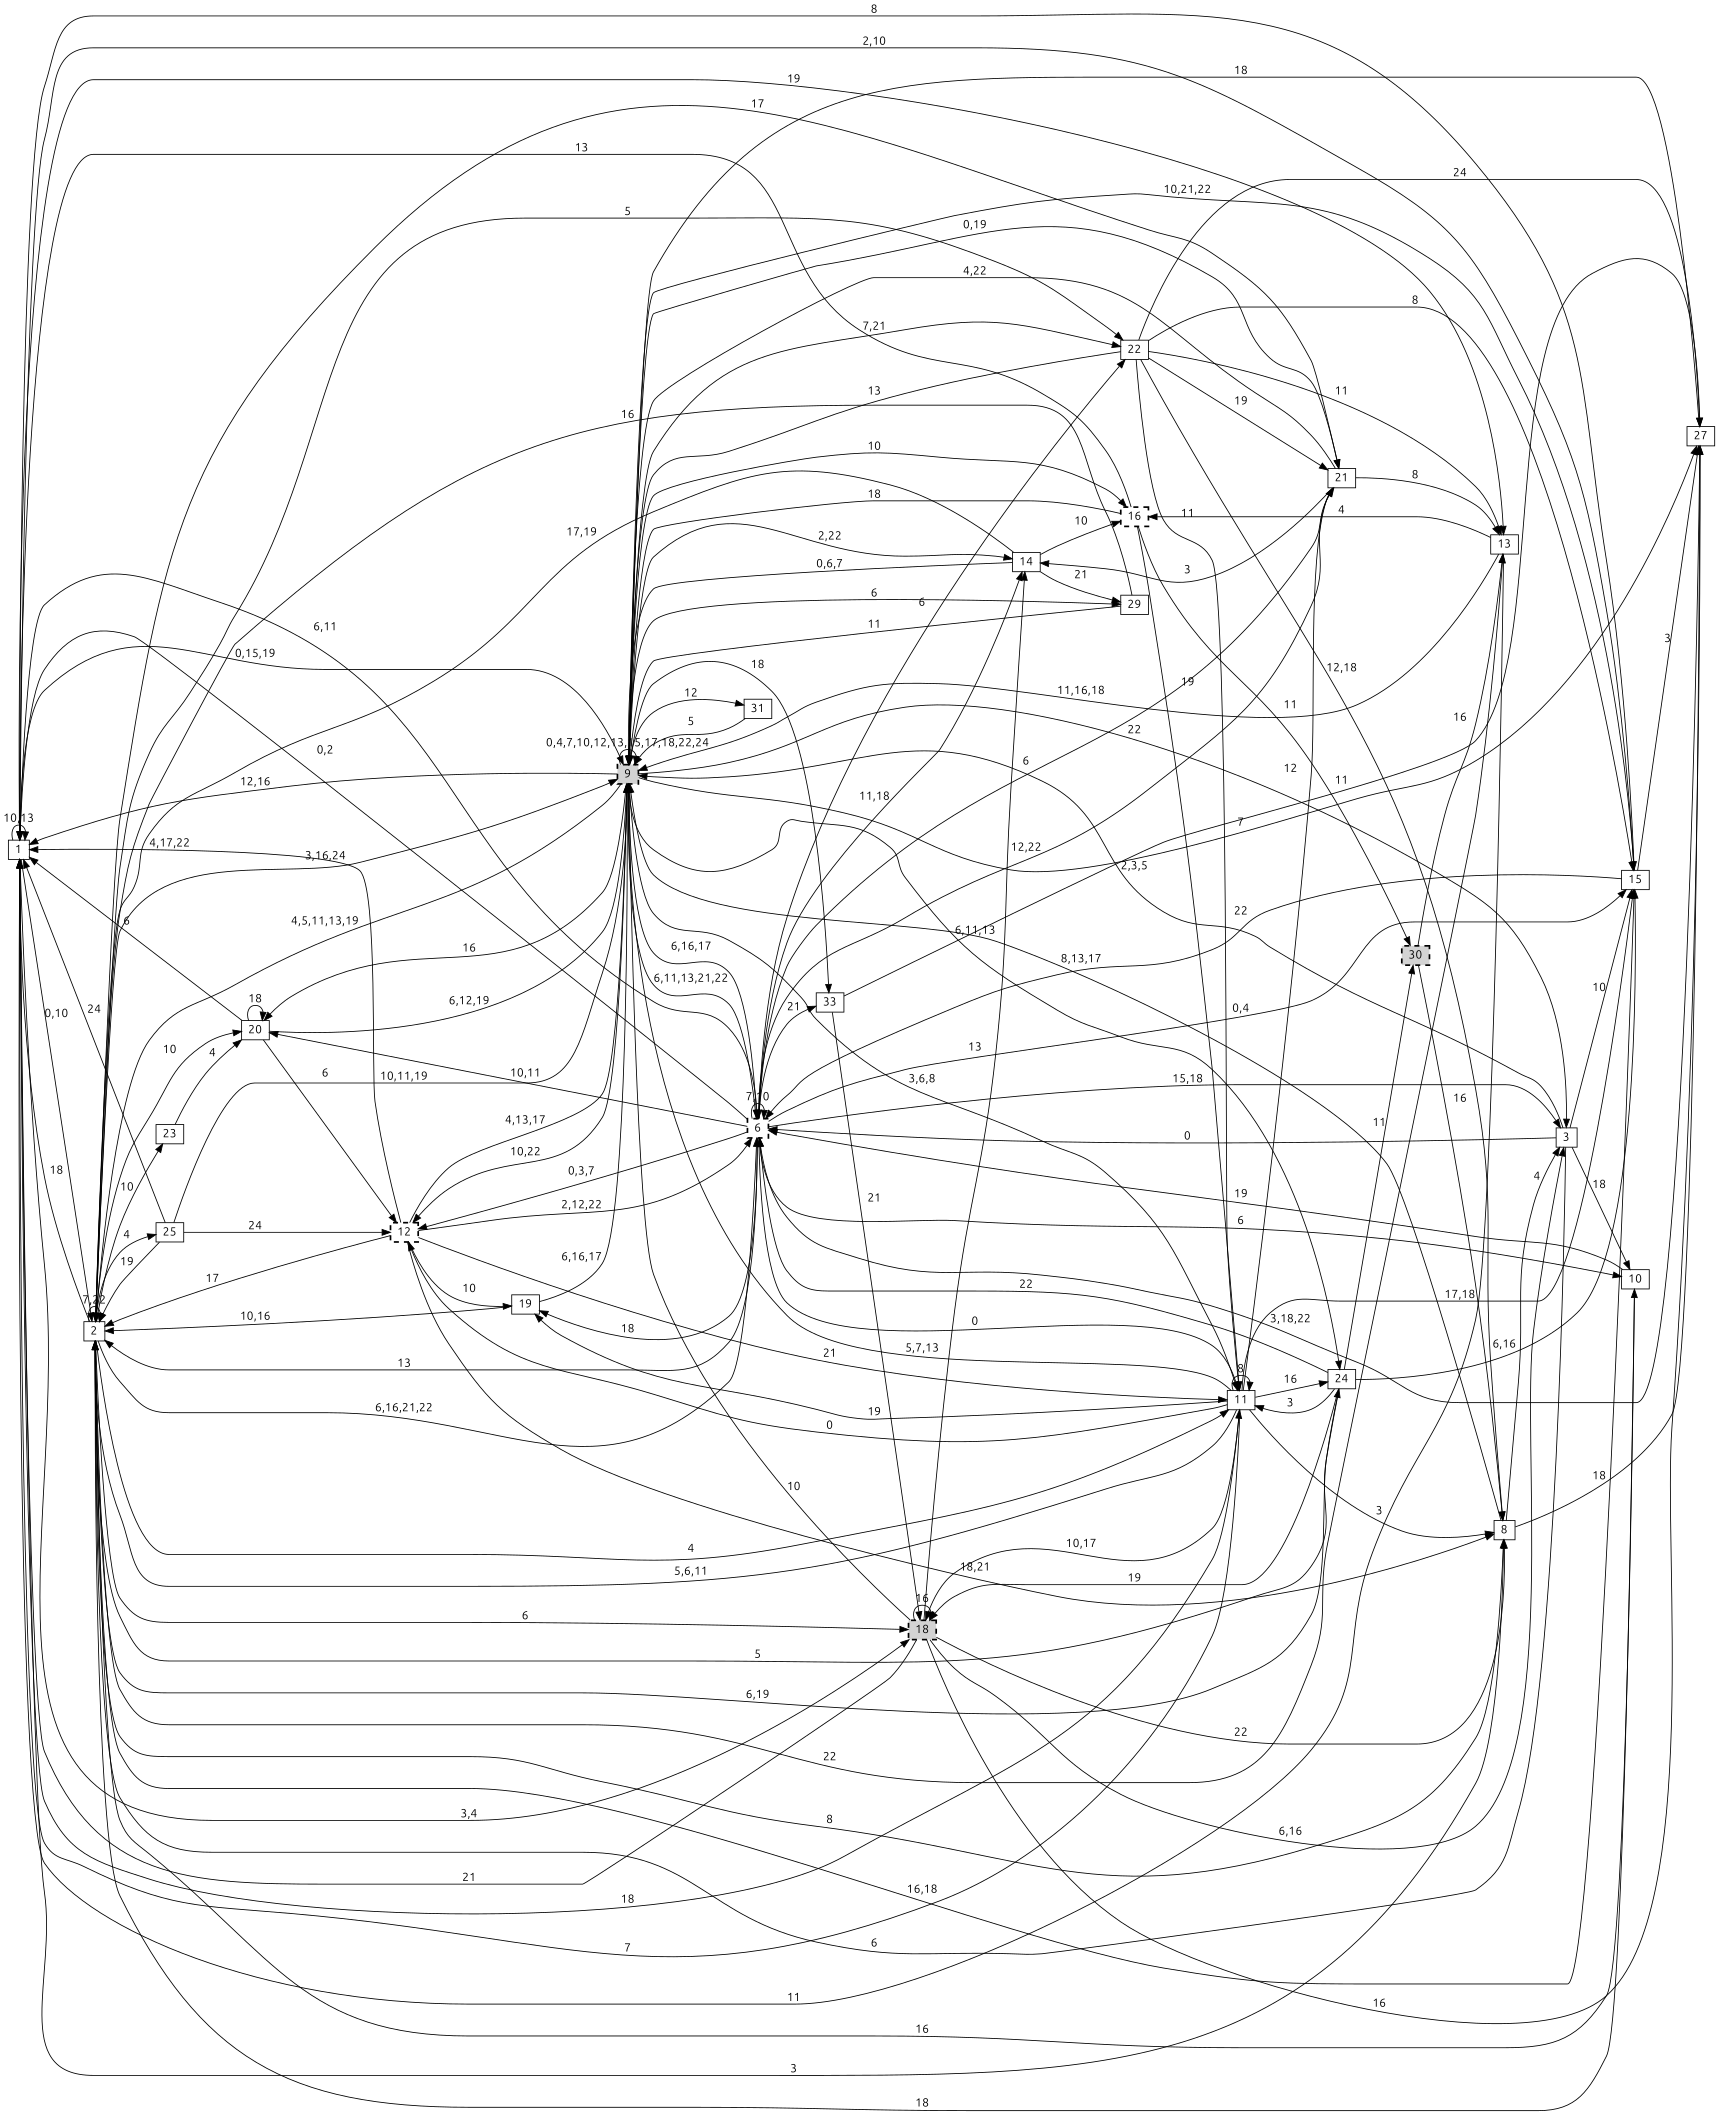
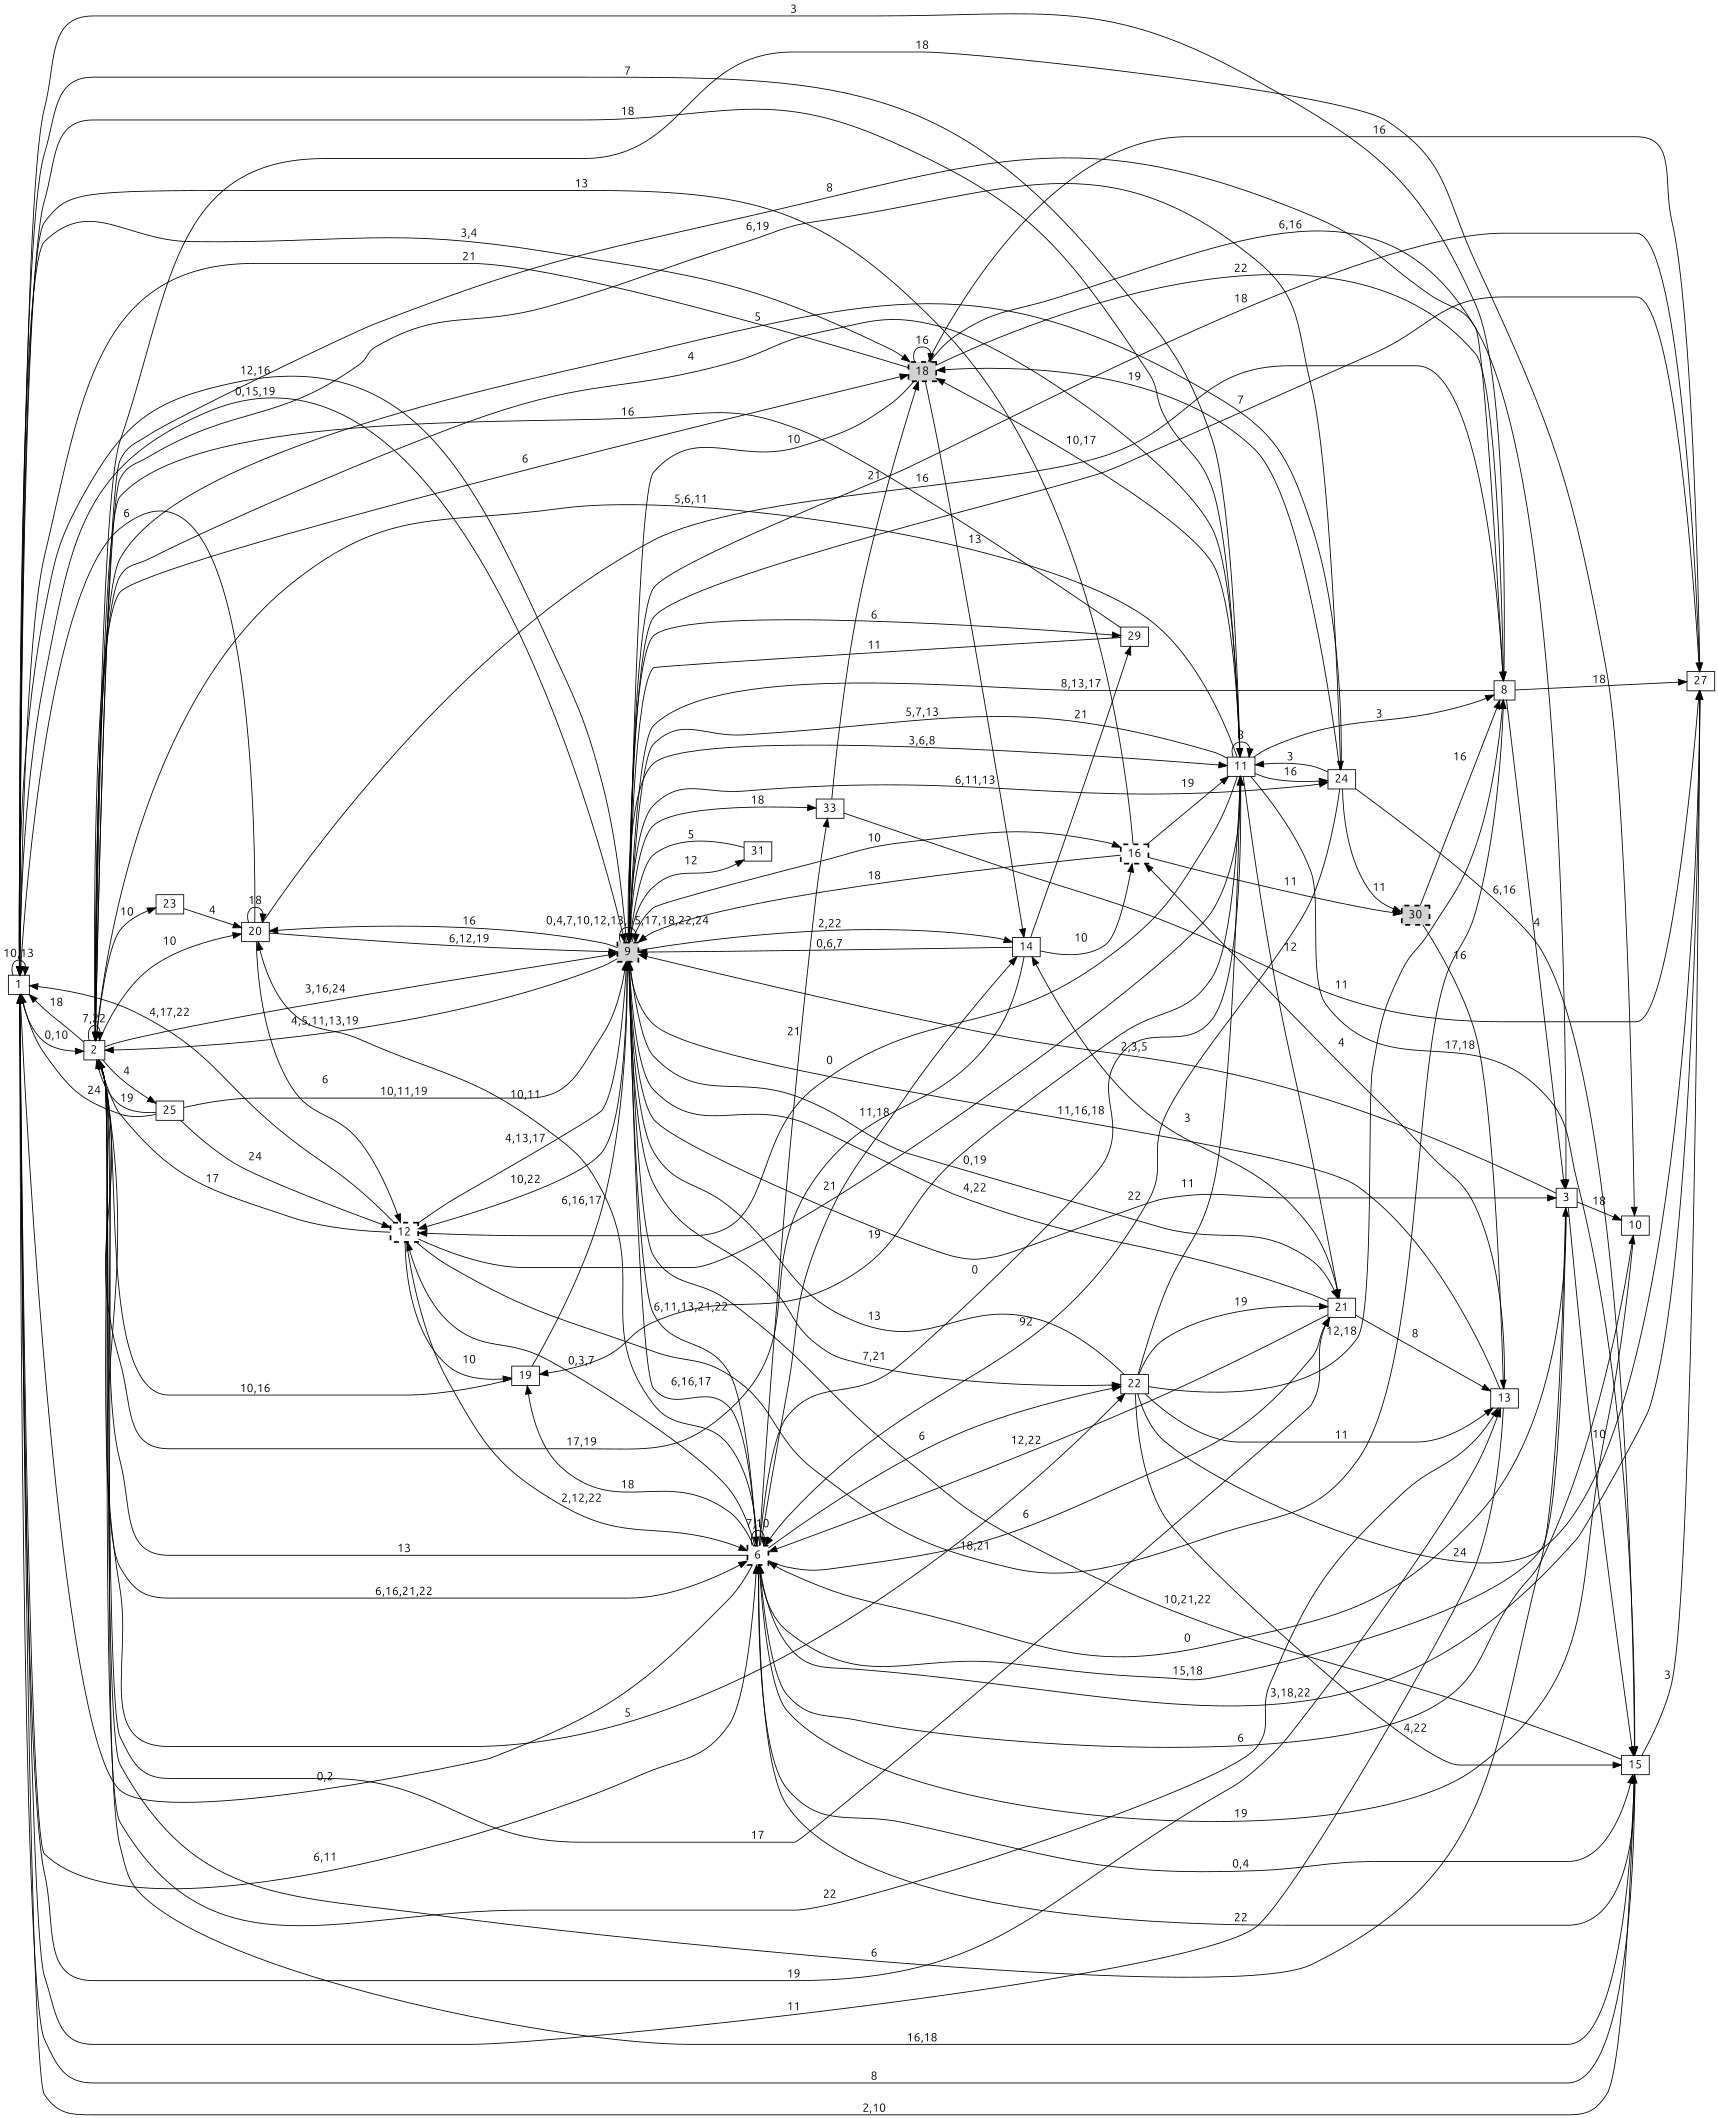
edge "22" -> "15": label "8" -> "4,22"
edge "20" -> "8": added, label "16"
edge "24" -> "6": label "22" -> "92"
edge "10" -> "2": removed, label "16"
